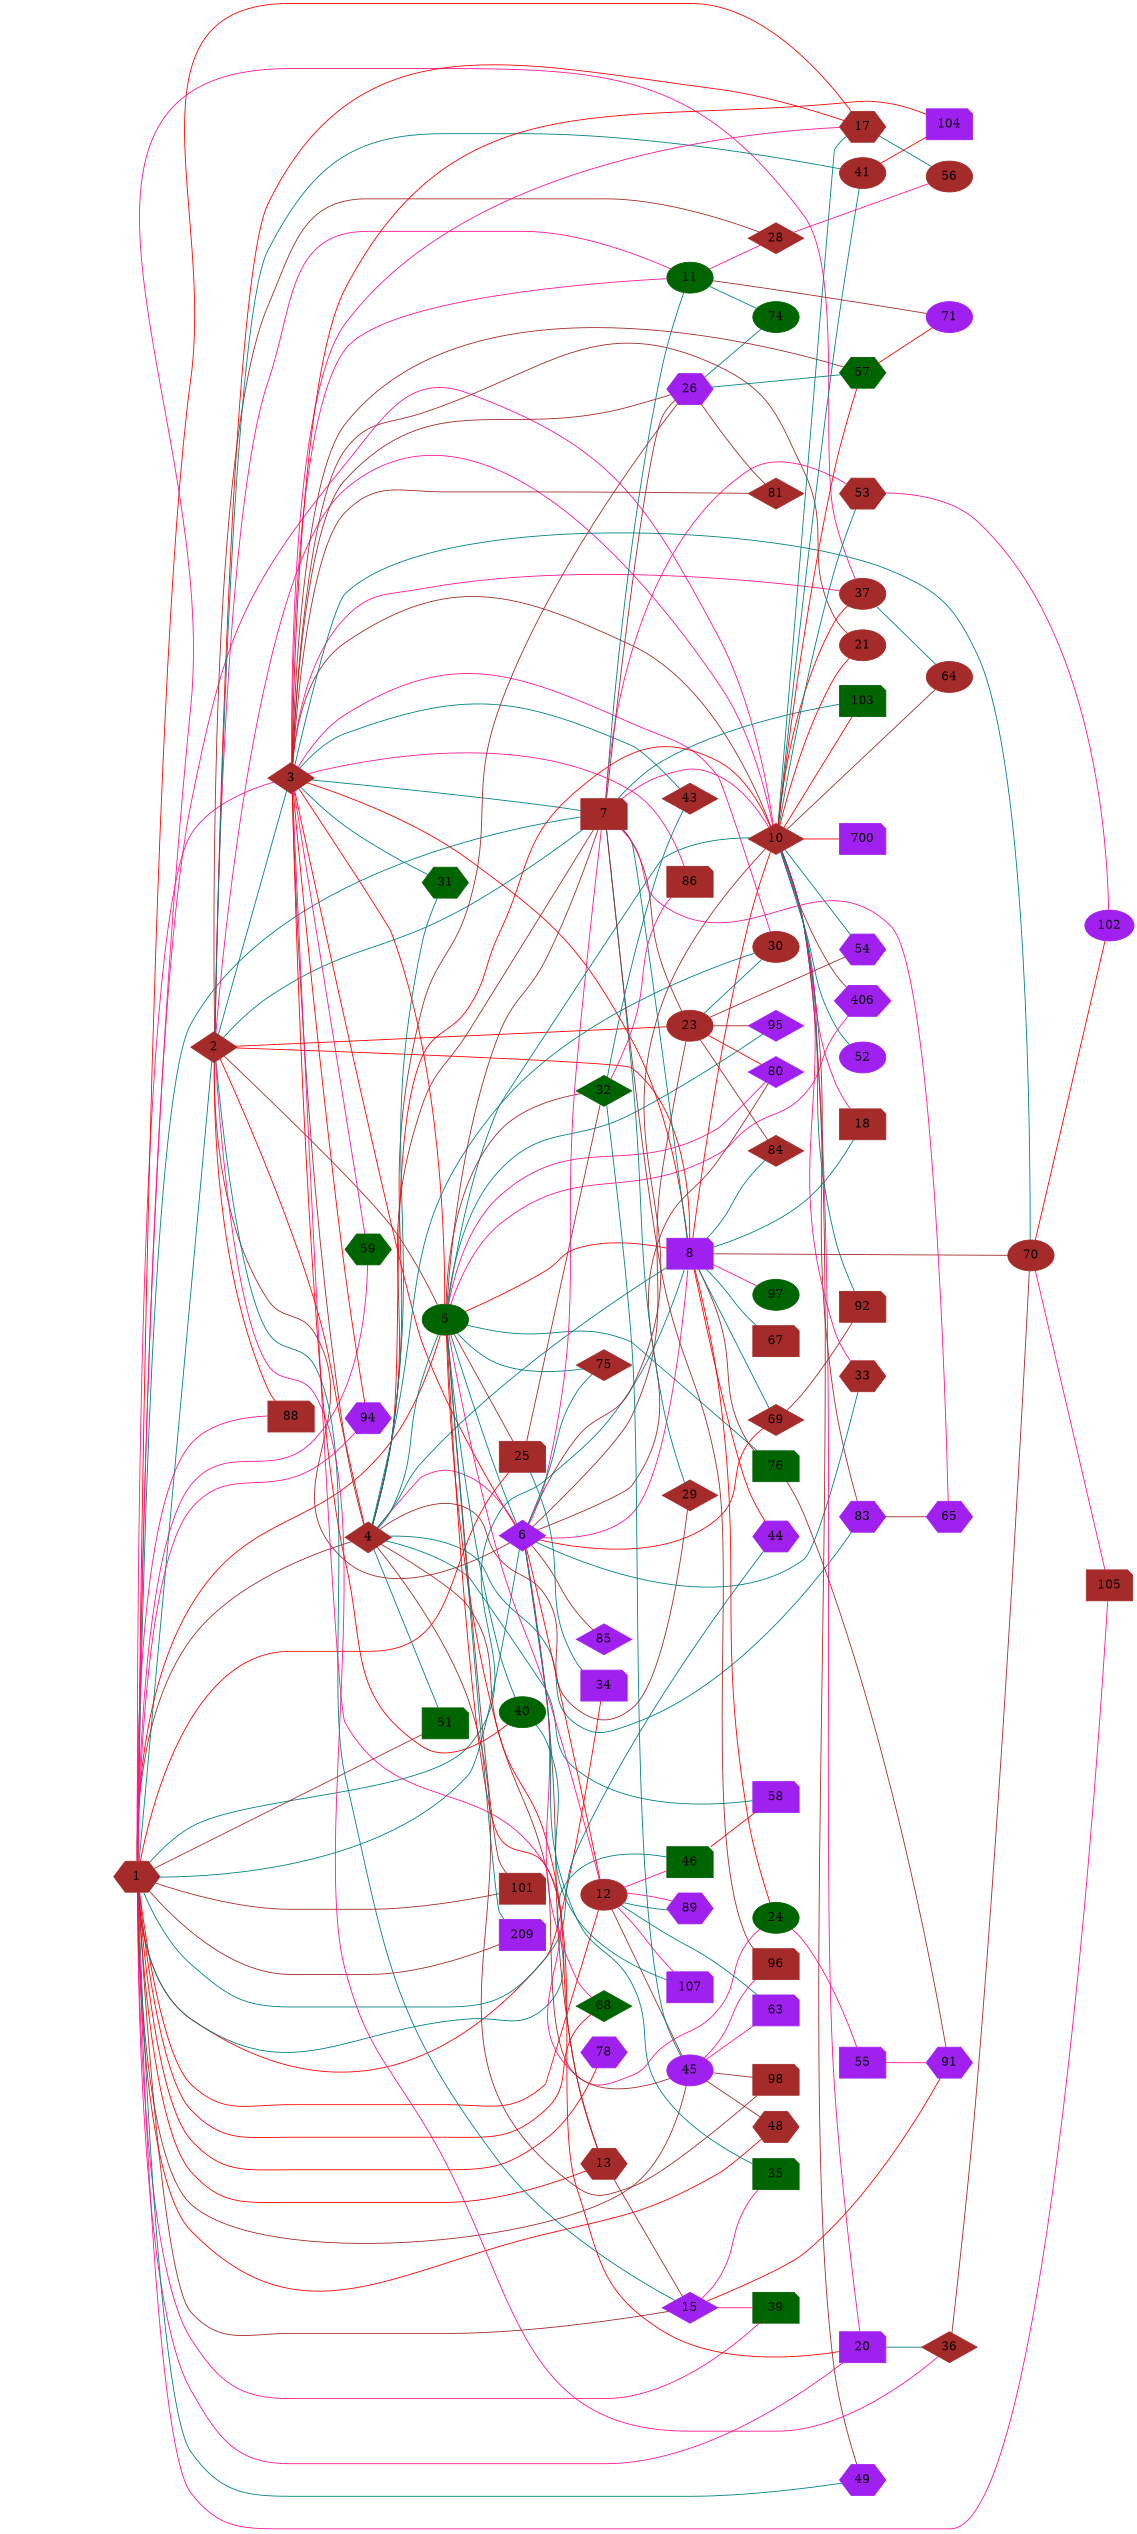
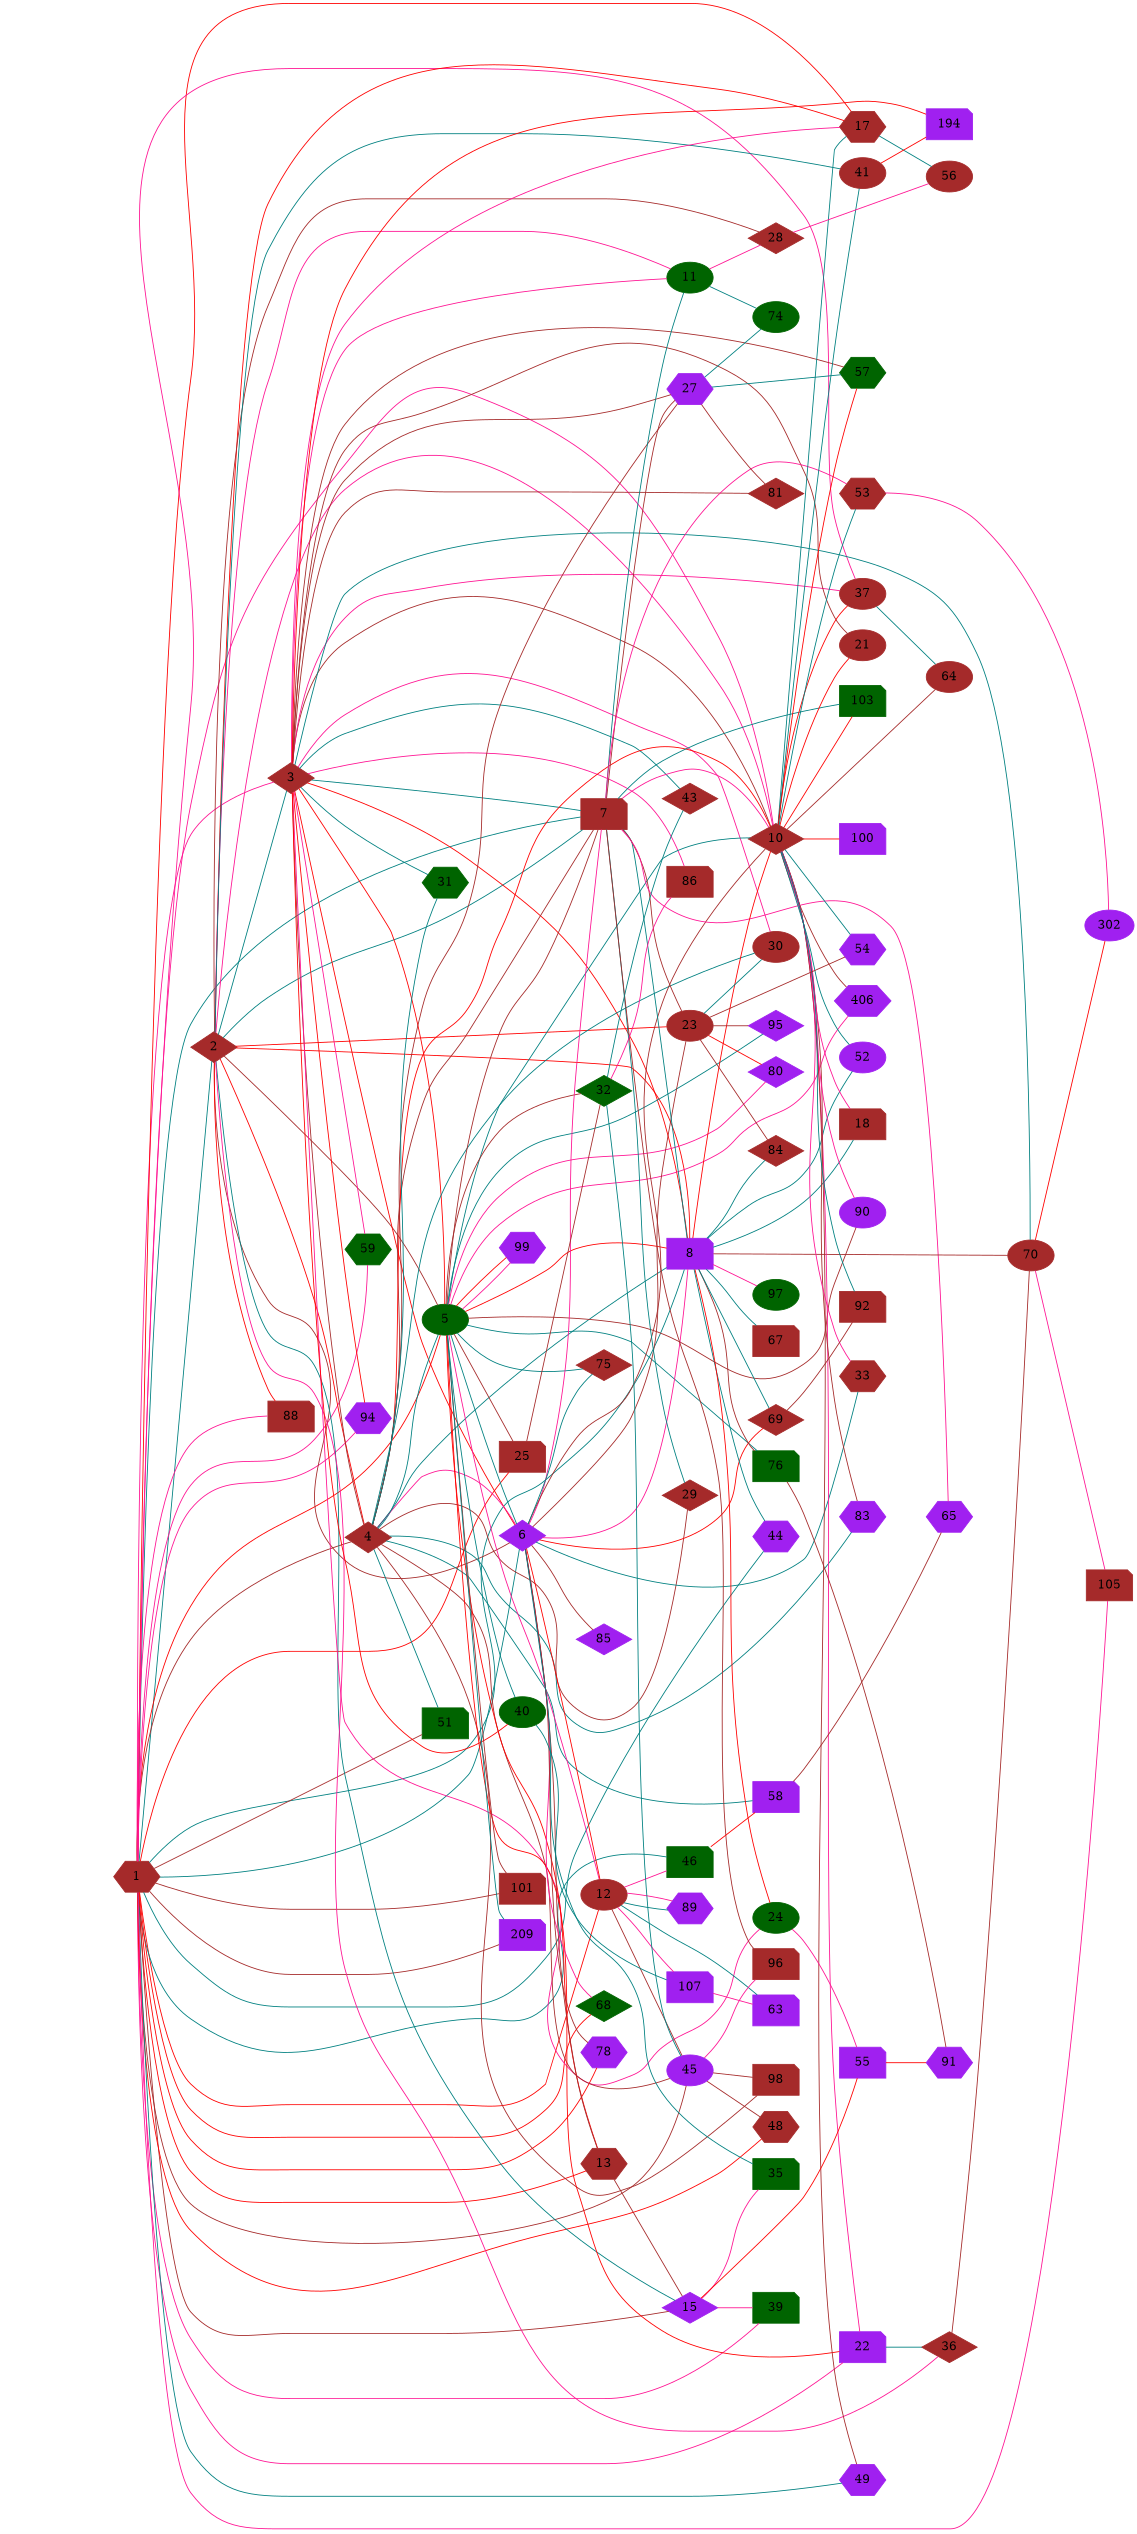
node "104": label "104" -> "194"
node "71": removed
node "26": label "26" -> "27"
node "700": label "700" -> "100"
node "102": label "102" -> "302"
edge "52" -- "8": added
node "90": added
node "99": added
edge "80" -- "6": now "78" -- "6"
edge "8" -- "44": color red -> teal
edge "83" -- "65": now "58" -- "65"
node "34": removed
edge "63" -- "45": now "63" -- "107"
edge "55" -- "91": color deeppink -> red
edge "91" -- "15": now "55" -- "15"
node "20": label "20" -> "22"
